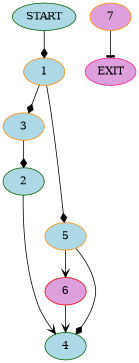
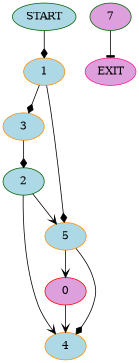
node "7": color darkorange -> darkgreen
edge "2" -> "5": added
node "6": label "6" -> "0"
node "4": color darkgreen -> darkorange
